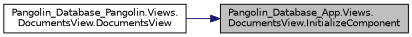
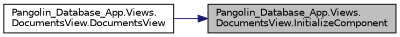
node "Pangolin_Database_Pangolin.Views. DocumentsView.DocumentsView": label "Pangolin_Database_Pangolin.Views. DocumentsView.DocumentsView" -> "Pangolin_Database_App.Views. DocumentsView.DocumentsView"
